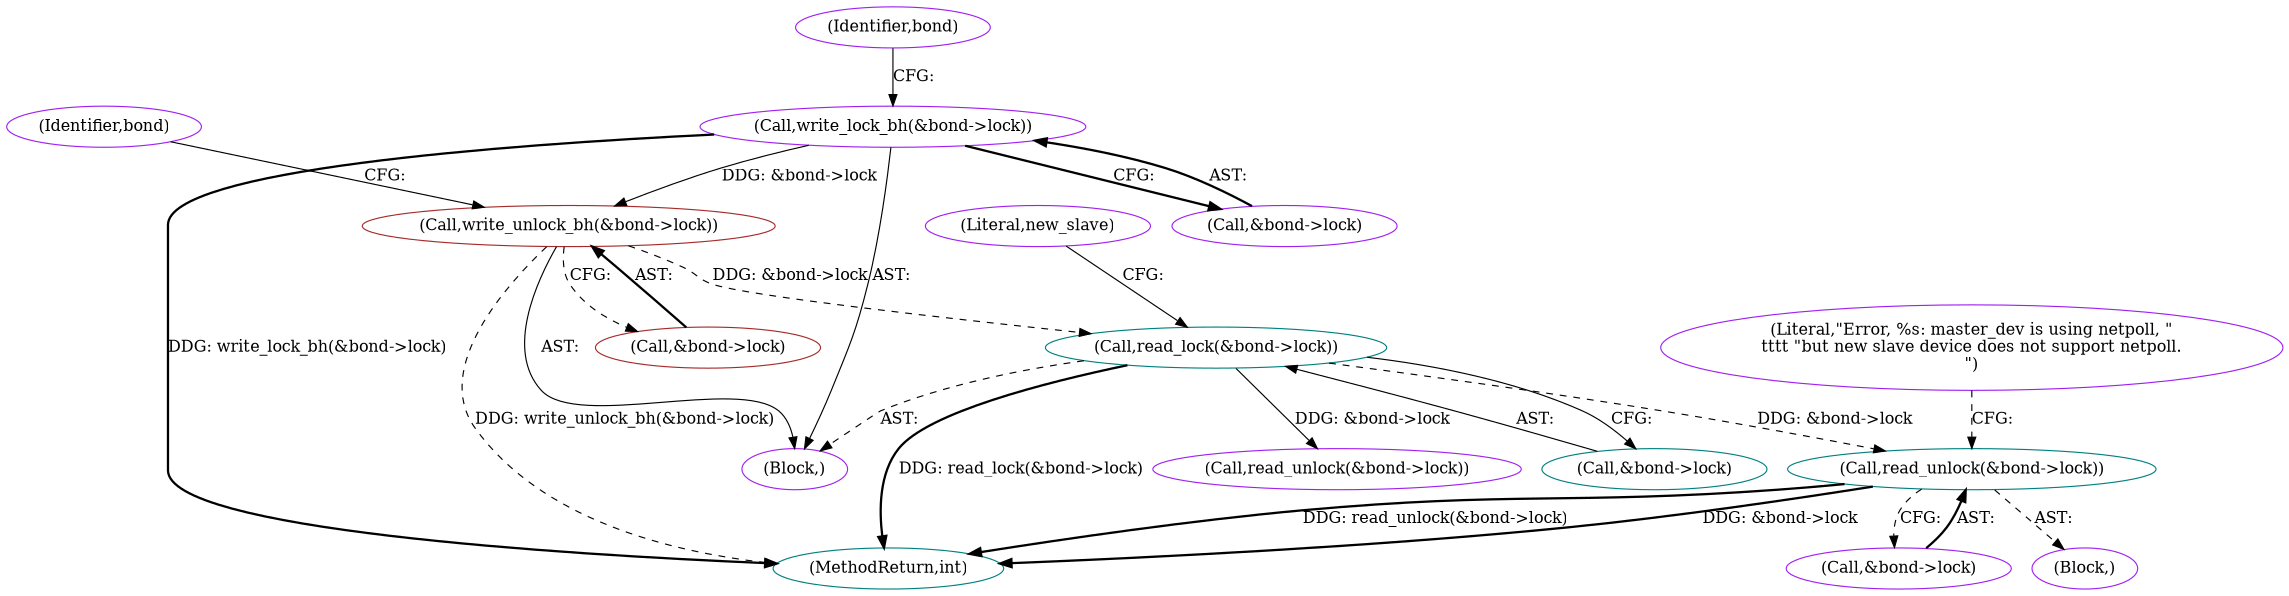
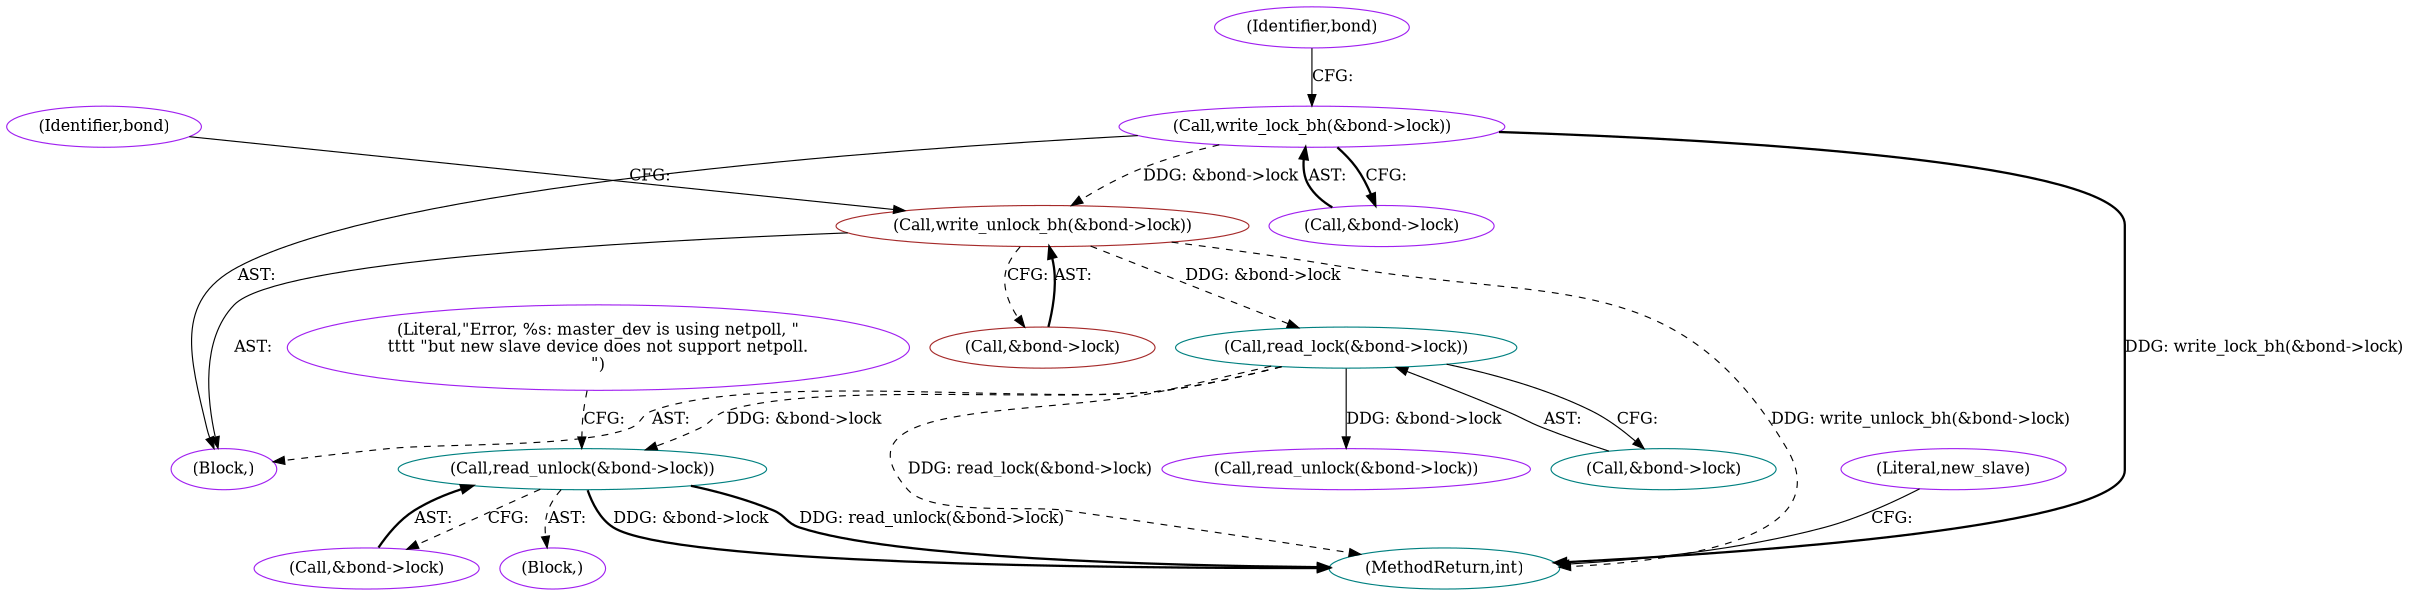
edge "(Call,write_lock_bh(&bond->lock))" -> "(Call,write_unlock_bh(&bond->lock))": style solid -> dashed
edge "(Literal,new_slave)" -> "(Call,read_lock(&bond->lock))": now "(Literal,new_slave)" -> "(MethodReturn,int)"
edge "(Call,read_lock(&bond->lock))" -> "(MethodReturn,int)": style bold -> dashed
